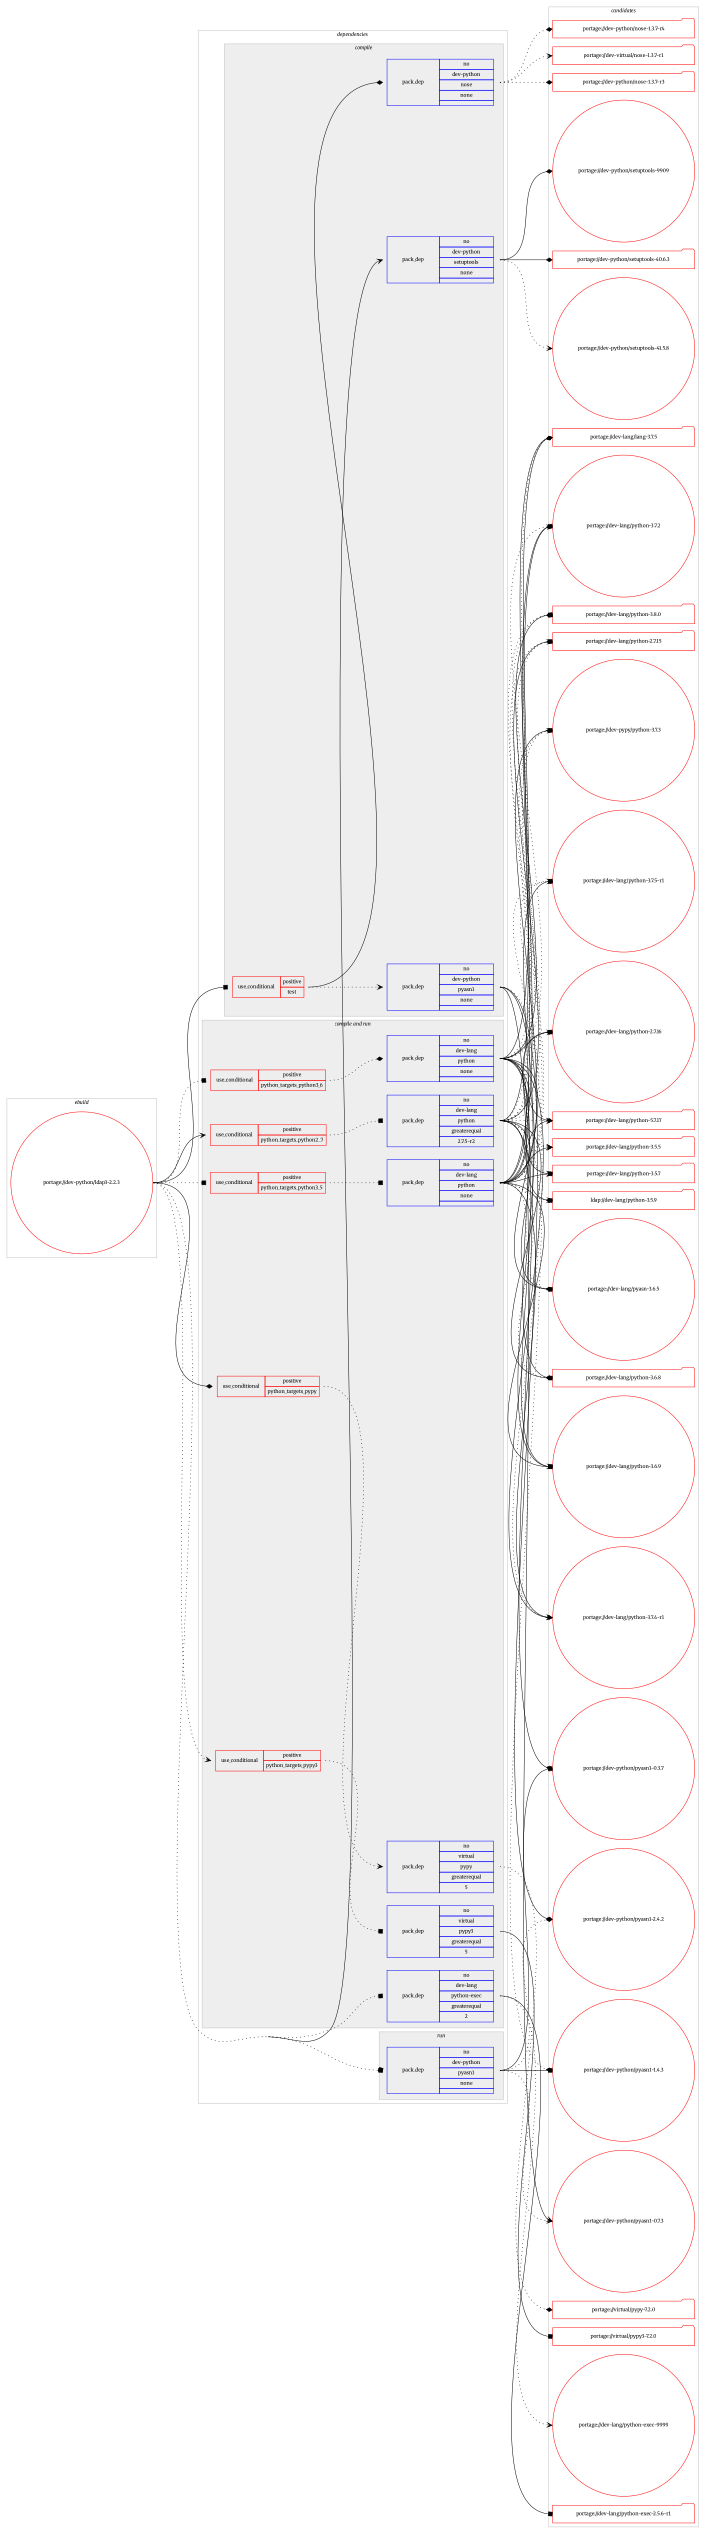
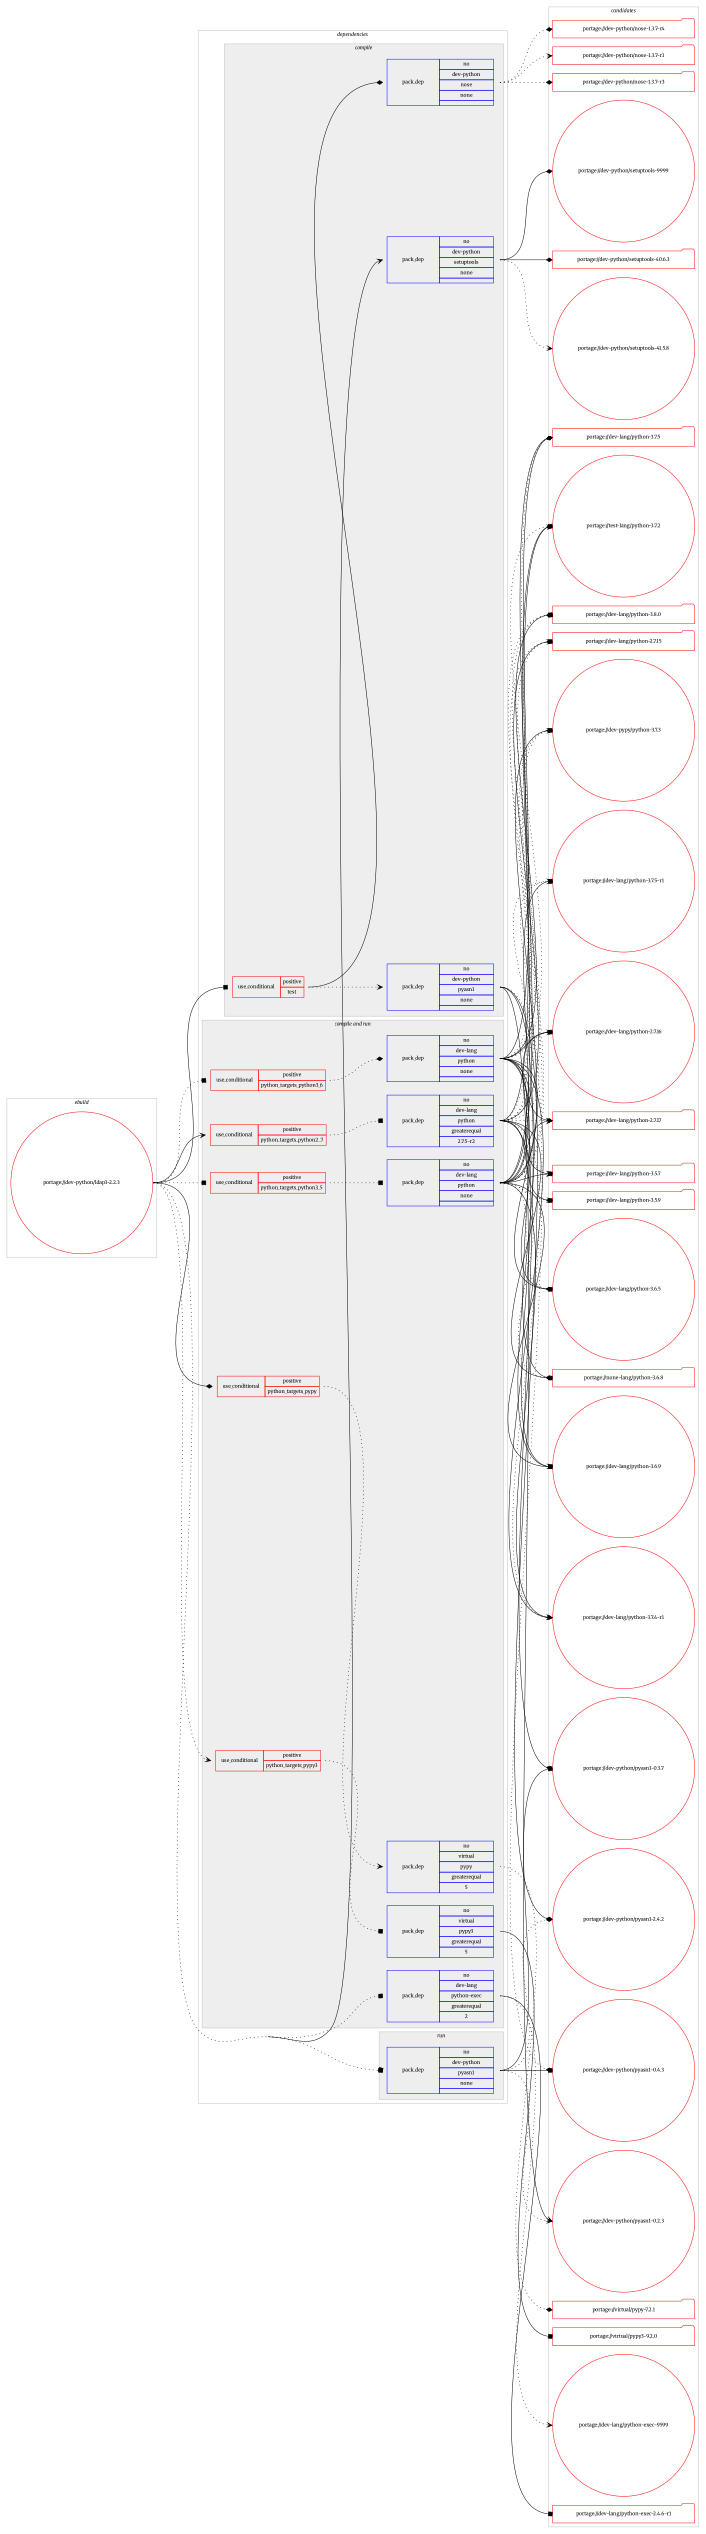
node "portage://dev-virtual/nose-1.3.7-r1": label "portage://dev-virtual/nose-1.3.7-r1" -> "portage://dev-python/nose-1.3.7-r1"
node "portage://dev-python/setuptools-9909": label "portage://dev-python/setuptools-9909" -> "portage://dev-python/setuptools-9999"
node "portage://dev-lang/lang-3.7.5": label "portage://dev-lang/lang-3.7.5" -> "portage://dev-lang/python-3.7.5"
node "portage://dev-lang/python-3.7.2": label "portage://dev-lang/python-3.7.2" -> "portage://test-lang/python-3.7.2"
node "portage://dev-lang/python-5.7.17": label "portage://dev-lang/python-5.7.17" -> "portage://dev-lang/python-2.7.17"
node "portage://dev-lang/python-3.5.5": removed
node "ldap://dev-lang/python-3.5.9": label "ldap://dev-lang/python-3.5.9" -> "portage://dev-lang/python-3.5.9"
node "portage://dev-lang/pyasn-3.6.5": label "portage://dev-lang/pyasn-3.6.5" -> "portage://dev-lang/python-3.6.5"
node "portage://dev-lang/python-3.6.8": label "portage://dev-lang/python-3.6.8" -> "portage://none-lang/python-3.6.8"
node "portage://dev-python/pyasn1-1.4.3": label "portage://dev-python/pyasn1-1.4.3" -> "portage://dev-python/pyasn1-0.4.3"
node "portage://dev-python/pyasn1-0.7.3": label "portage://dev-python/pyasn1-0.7.3" -> "portage://dev-python/pyasn1-0.2.3"
node "portage://virtual/pypy-7.2.0": label "portage://virtual/pypy-7.2.0" -> "portage://virtual/pypy-7.2.1"
node "portage://virtual/pypy3-7.2.0": label "portage://virtual/pypy3-7.2.0" -> "portage://virtual/pypy3-9.2.0"
node "portage://dev-lang/python-exec-9999": label "portage://dev-lang/python-exec-9999" -> "portage://dev-lang/python-exec-9599"
node "portage://dev-lang/python-exec-2.5.6-r1": label "portage://dev-lang/python-exec-2.5.6-r1" -> "portage://dev-lang/python-exec-2.4.6-r1"
